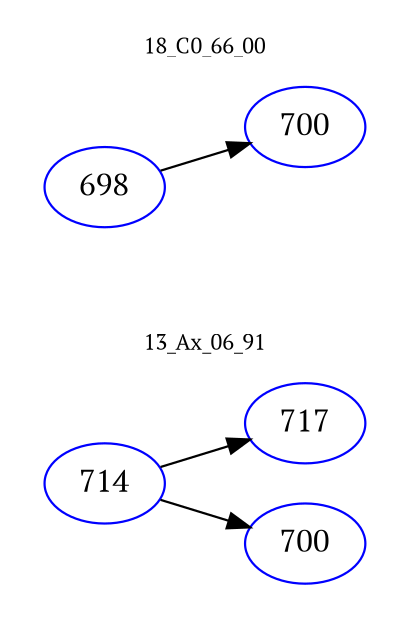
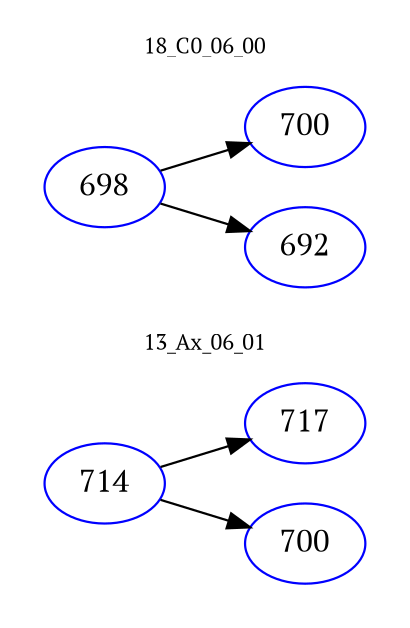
cluster "18_C0_66_00": label "18_C0_66_00" -> "18_C0_06_00"
node "692": added
cluster "13_Ax_06_91": label "13_Ax_06_91" -> "13_Ax_06_01"
